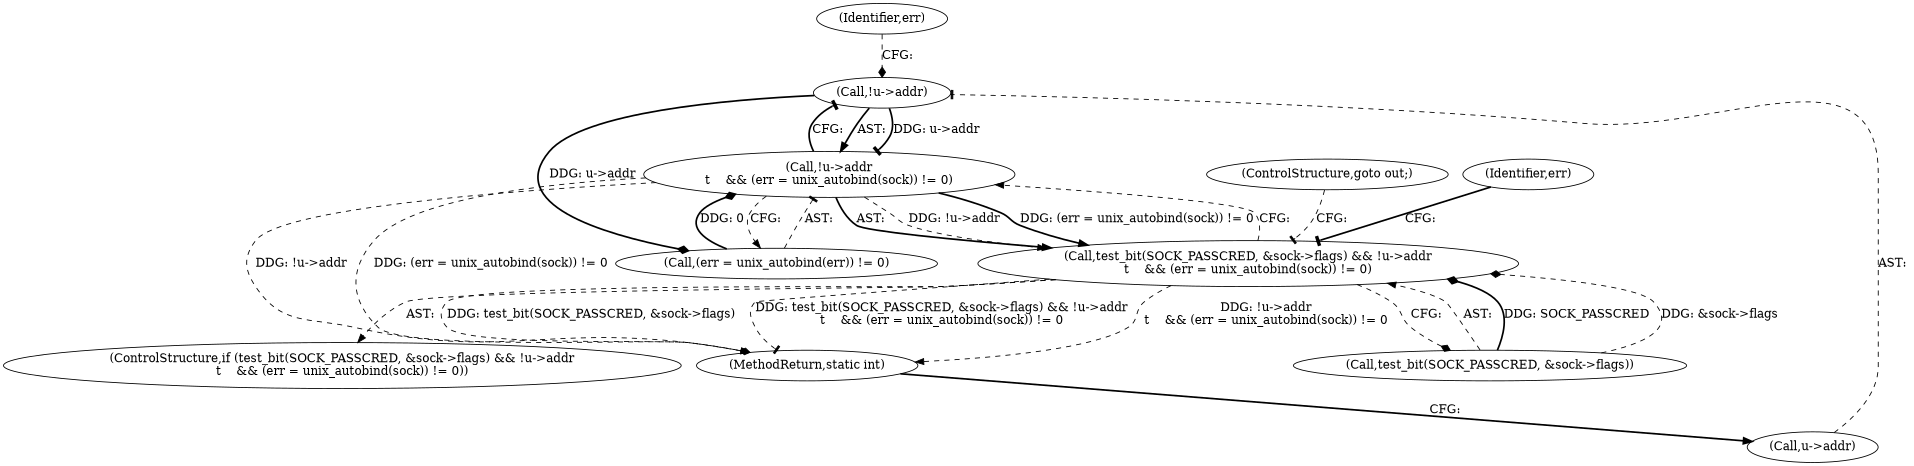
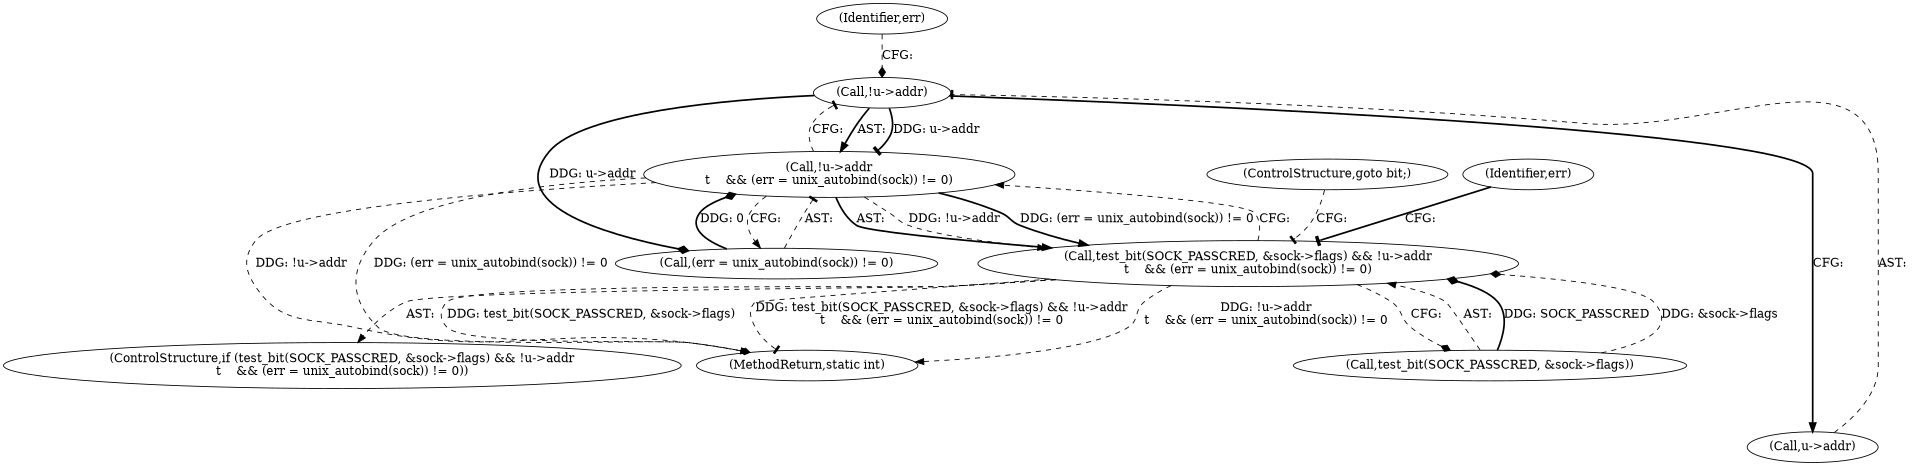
edge "(Call,!u->addr t    && (err = unix_autobind(sock)) != 0)" -> "(Call,!u->addr)": style bold -> dashed
node "(ControlStructure,goto out;)": label "(ControlStructure,goto out;)" -> "(ControlStructure,goto bit;)"
node "(Call,(err = unix_autobind(err)) != 0)": label "(Call,(err = unix_autobind(err)) != 0)" -> "(Call,(err = unix_autobind(sock)) != 0)"
edge "(MethodReturn,static int)" -> "(Call,u->addr)": now "(Call,!u->addr)" -> "(Call,u->addr)"
